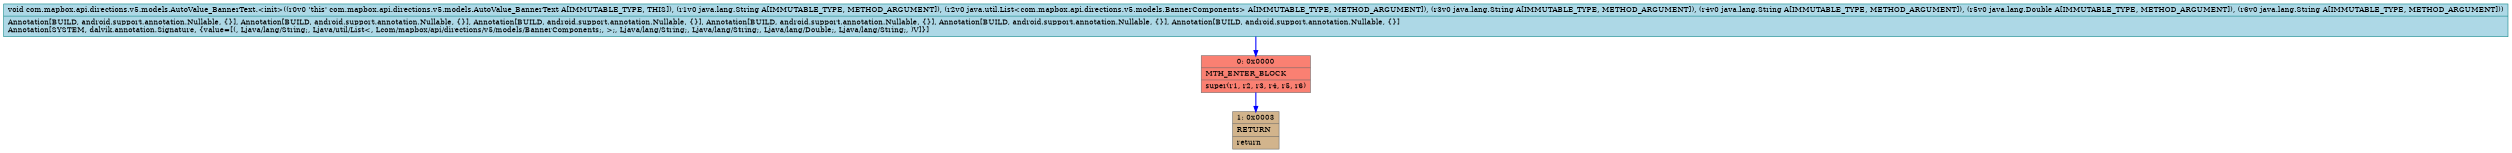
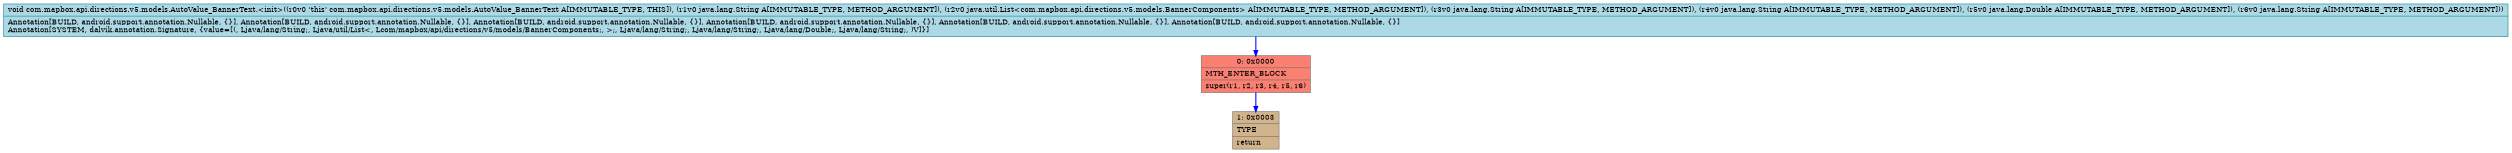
node "1: 0x0003": text "RETURN" -> "TYPE"
